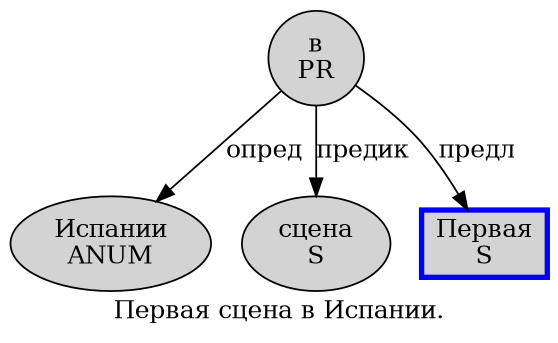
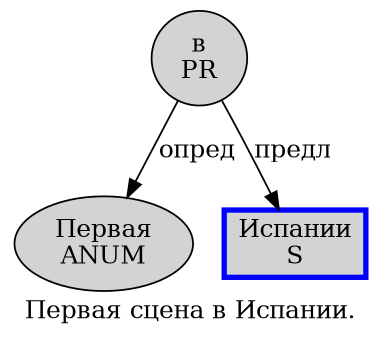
node "Испании ANUM": label "Испании ANUM" -> "Первая ANUM"
node "сцена S": removed
node "Первая S": label "Первая S" -> "Испании S"
